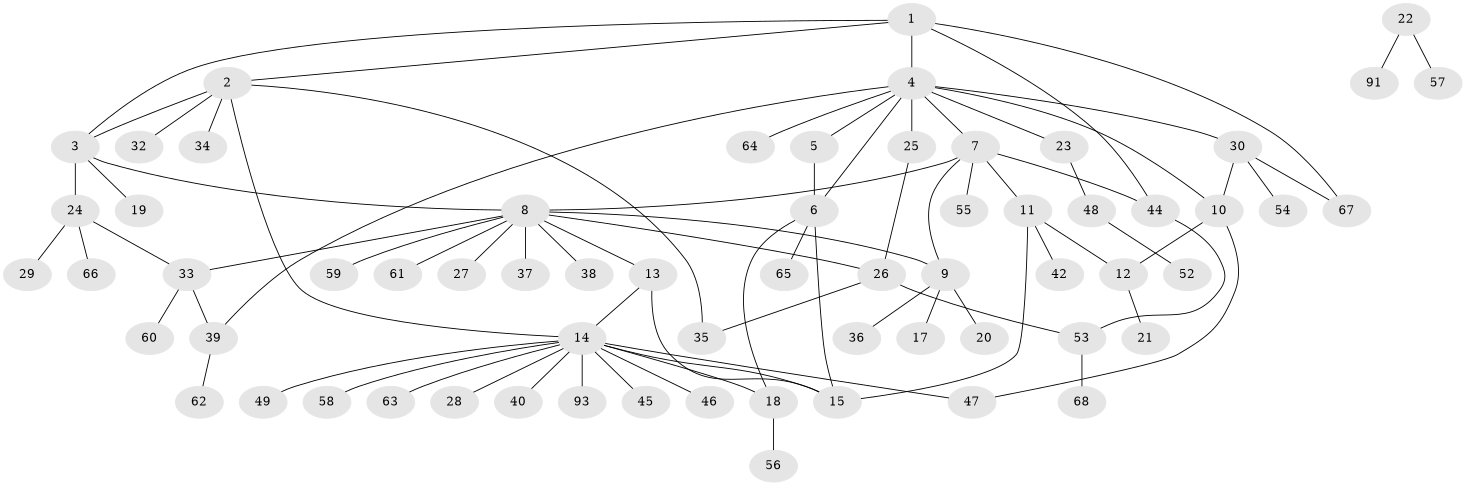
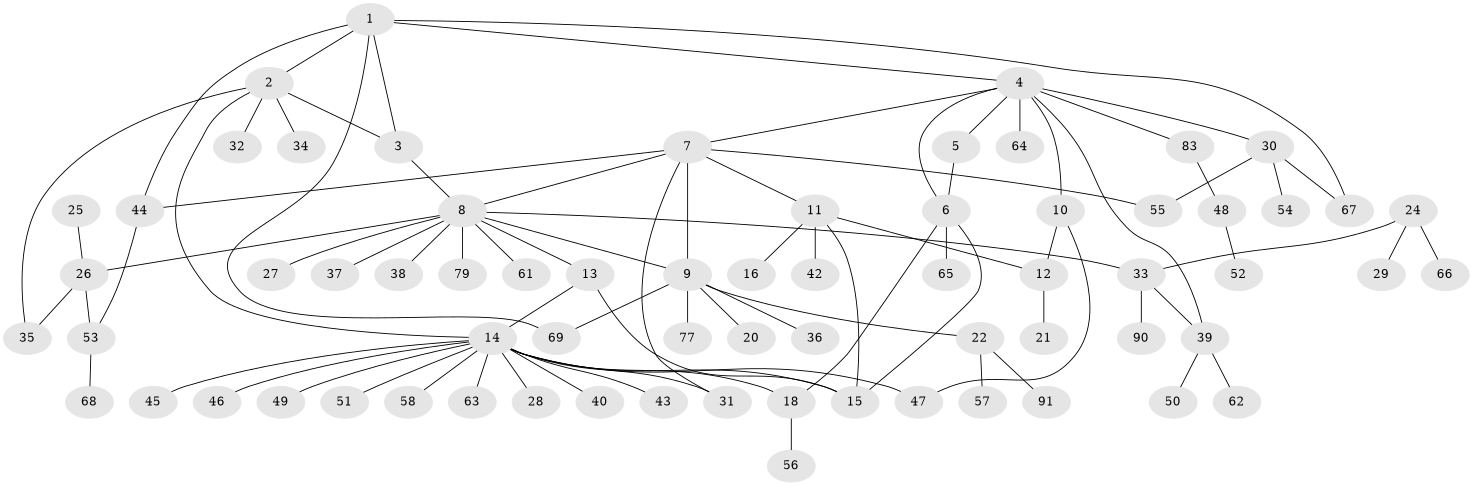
edge "4" -- "25": removed
node "23": label "23" -> "83"
edge "3" -- "24": removed
edge "30" -- "10": now "30" -- "55"
node "19": removed
node "59": label "59" -> "79"
node "16": added
edge "9" -- "22": added
node "60": label "60" -> "90"
node "69": added
node "17": label "17" -> "77"
node "51": added
node "93": label "93" -> "43"
node "31": added
node "50": added
